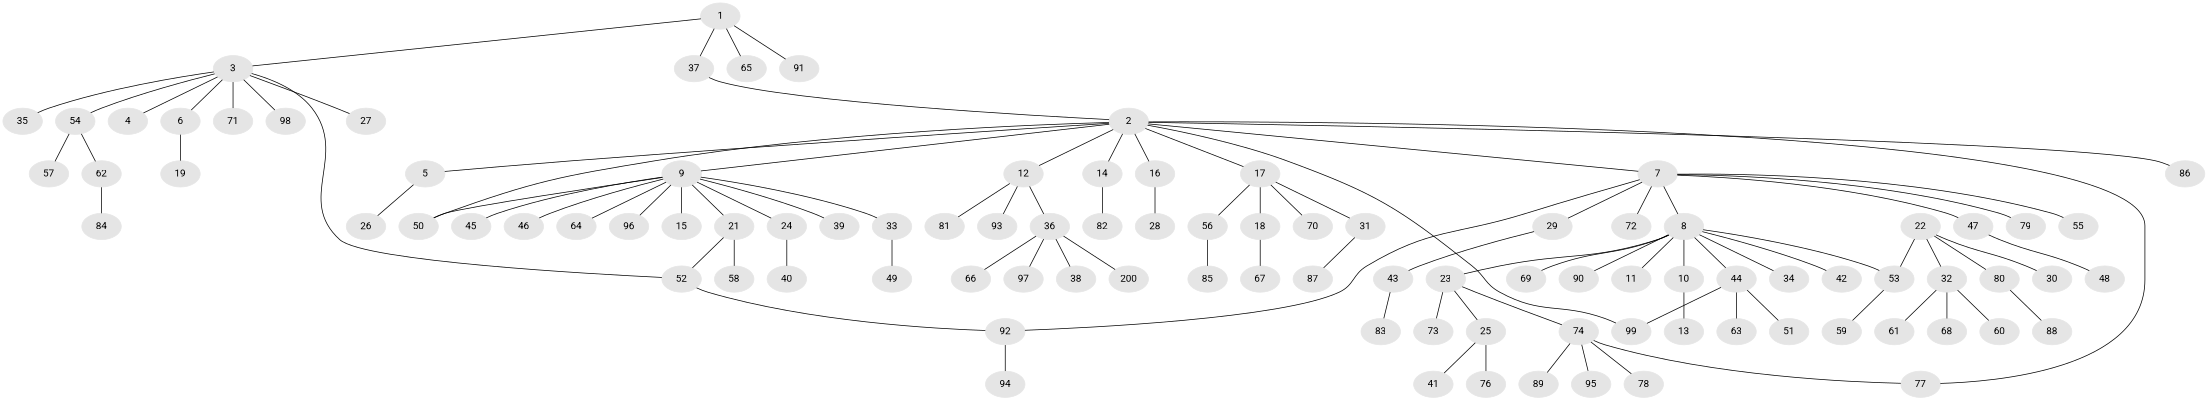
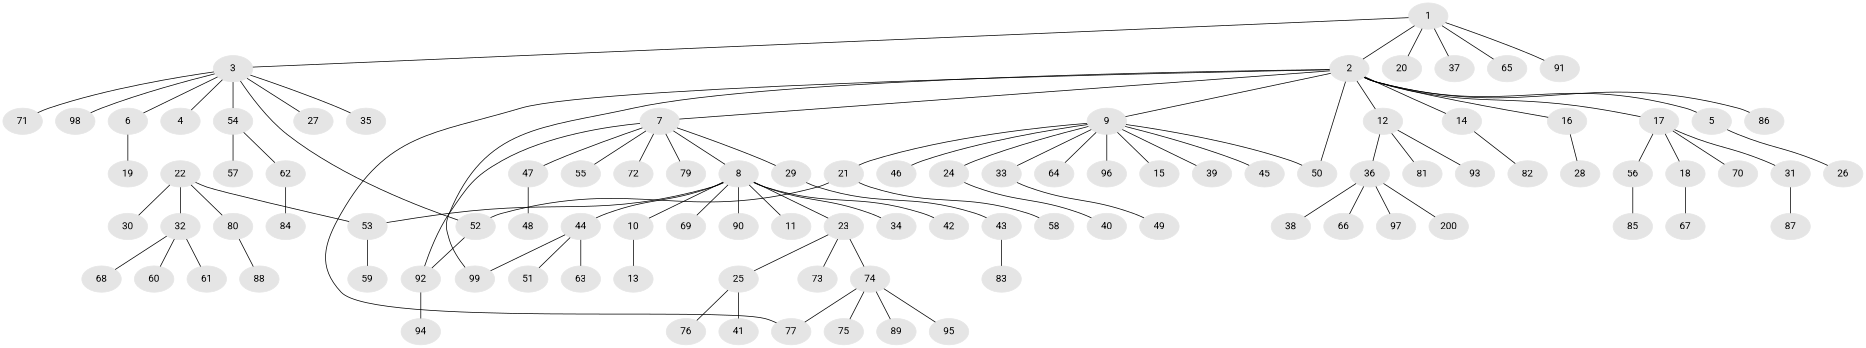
node "20": added
edge "37" -- "2": now "1" -- "2"
node "78": label "78" -> "75"
